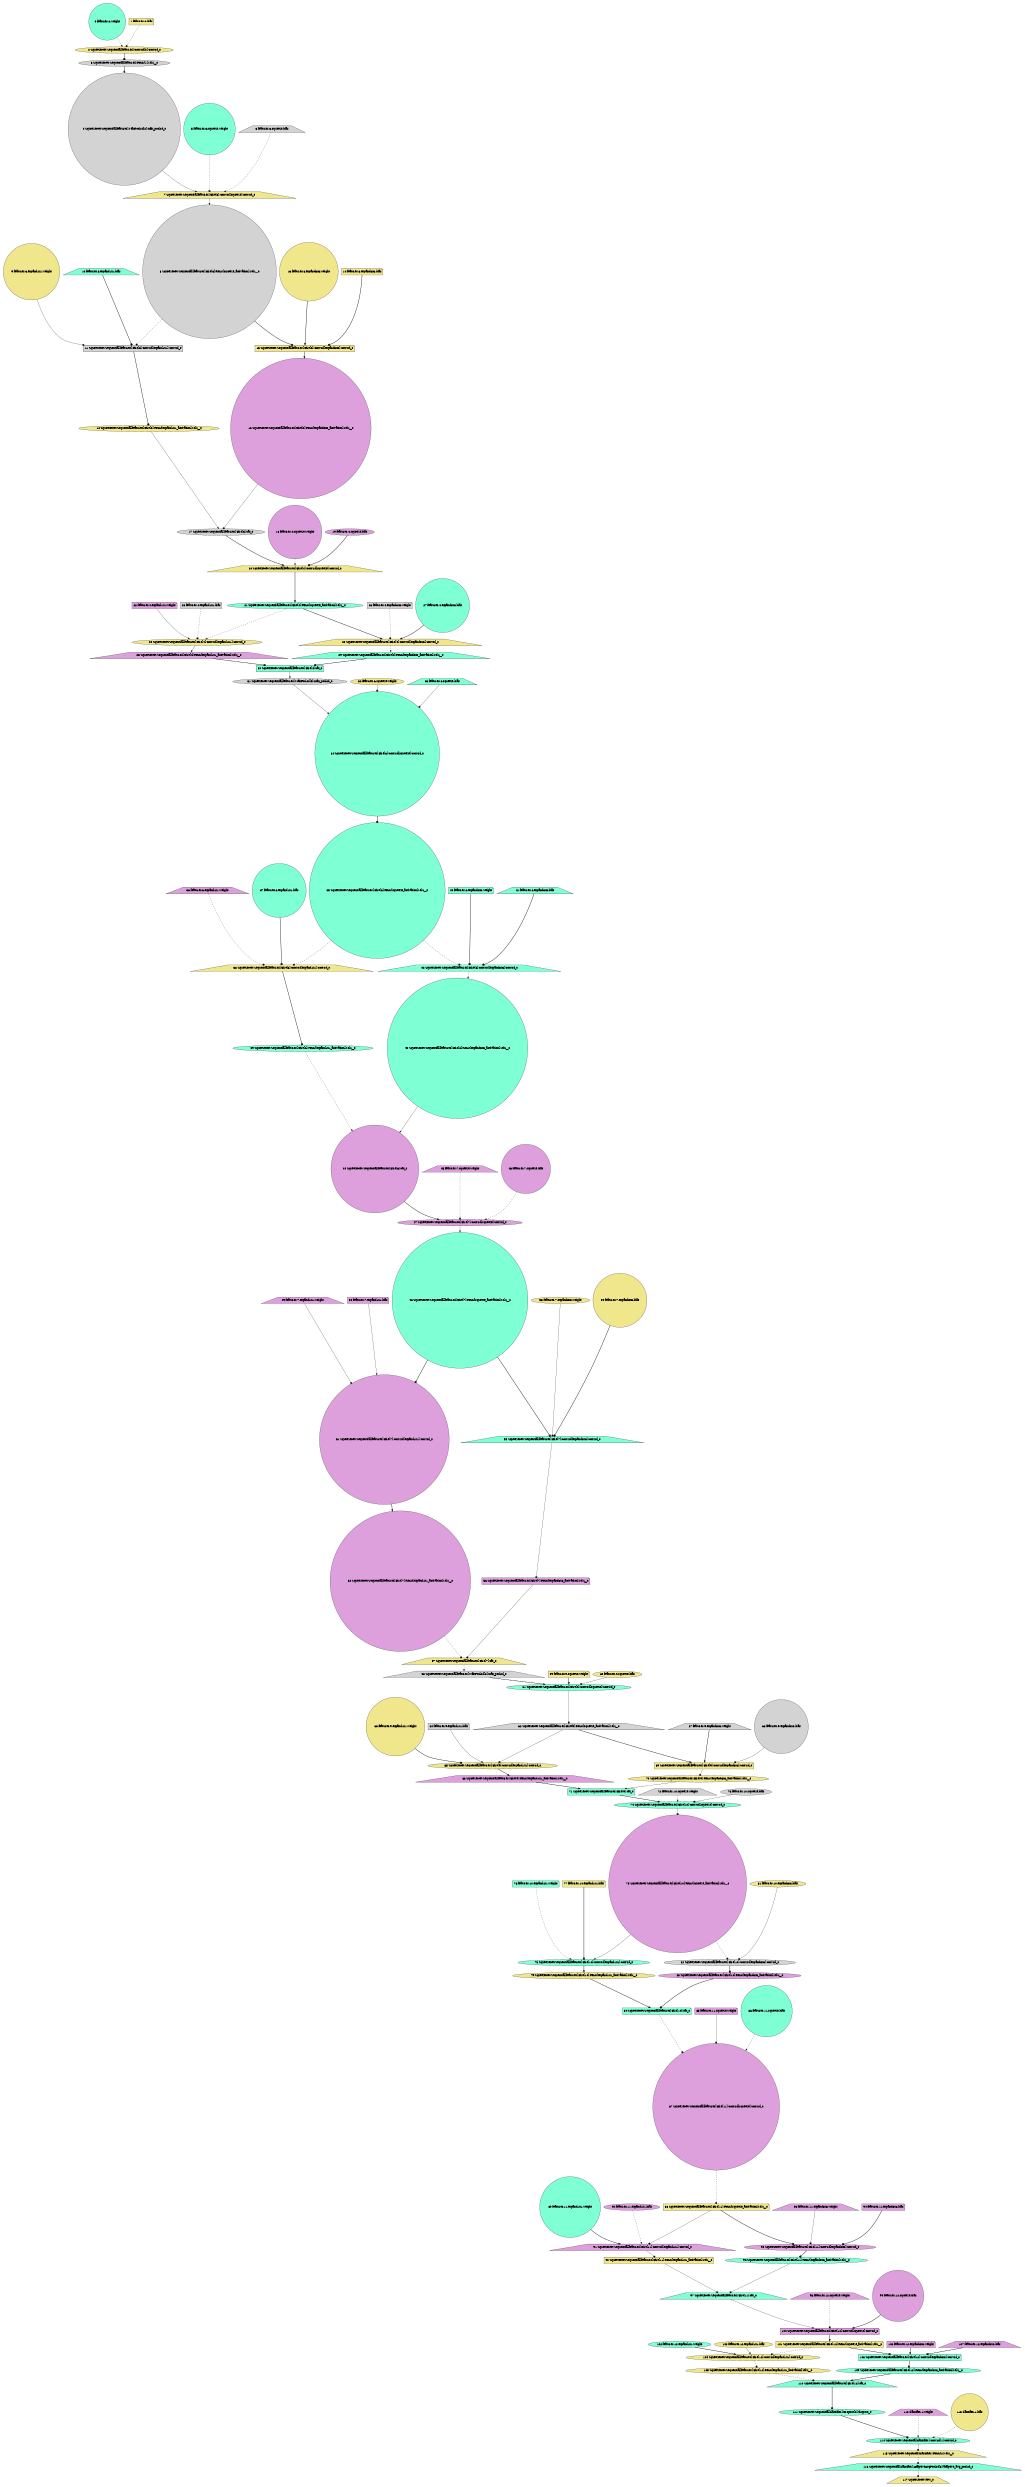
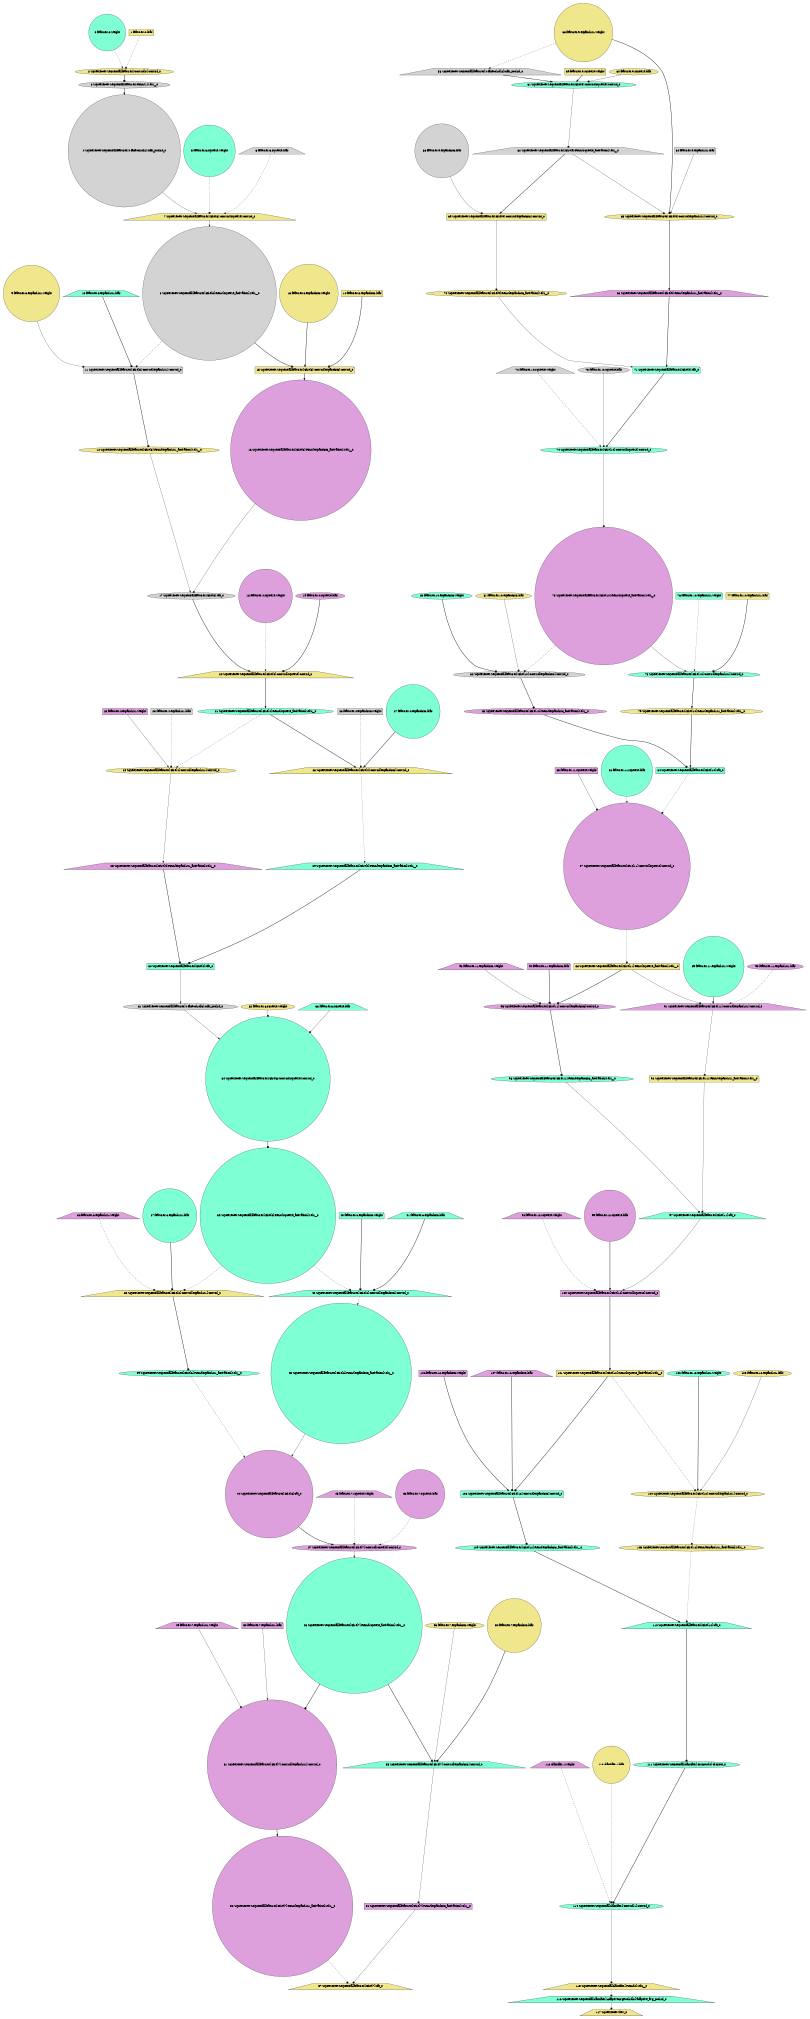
node "80 features.10.expand3x3.weight": added
edge "57 SqueezeNet/Sequential[features]/Fire[7]/cat_0" -> "58 SqueezeNet/Sequential[features]/MaxPool2d[8]/max_pool2d_0": now "63 features.9.expand1x1.weight" -> "58 SqueezeNet/Sequential[features]/MaxPool2d[8]/max_pool2d_0"
node "67 features.9.expand3x3.weight": removed
edge "113 classifier.1.bias" -> "114 SqueezeNet/Sequential[classifier]/Conv2d[1]/conv2d_0": arrowhead normal -> box
